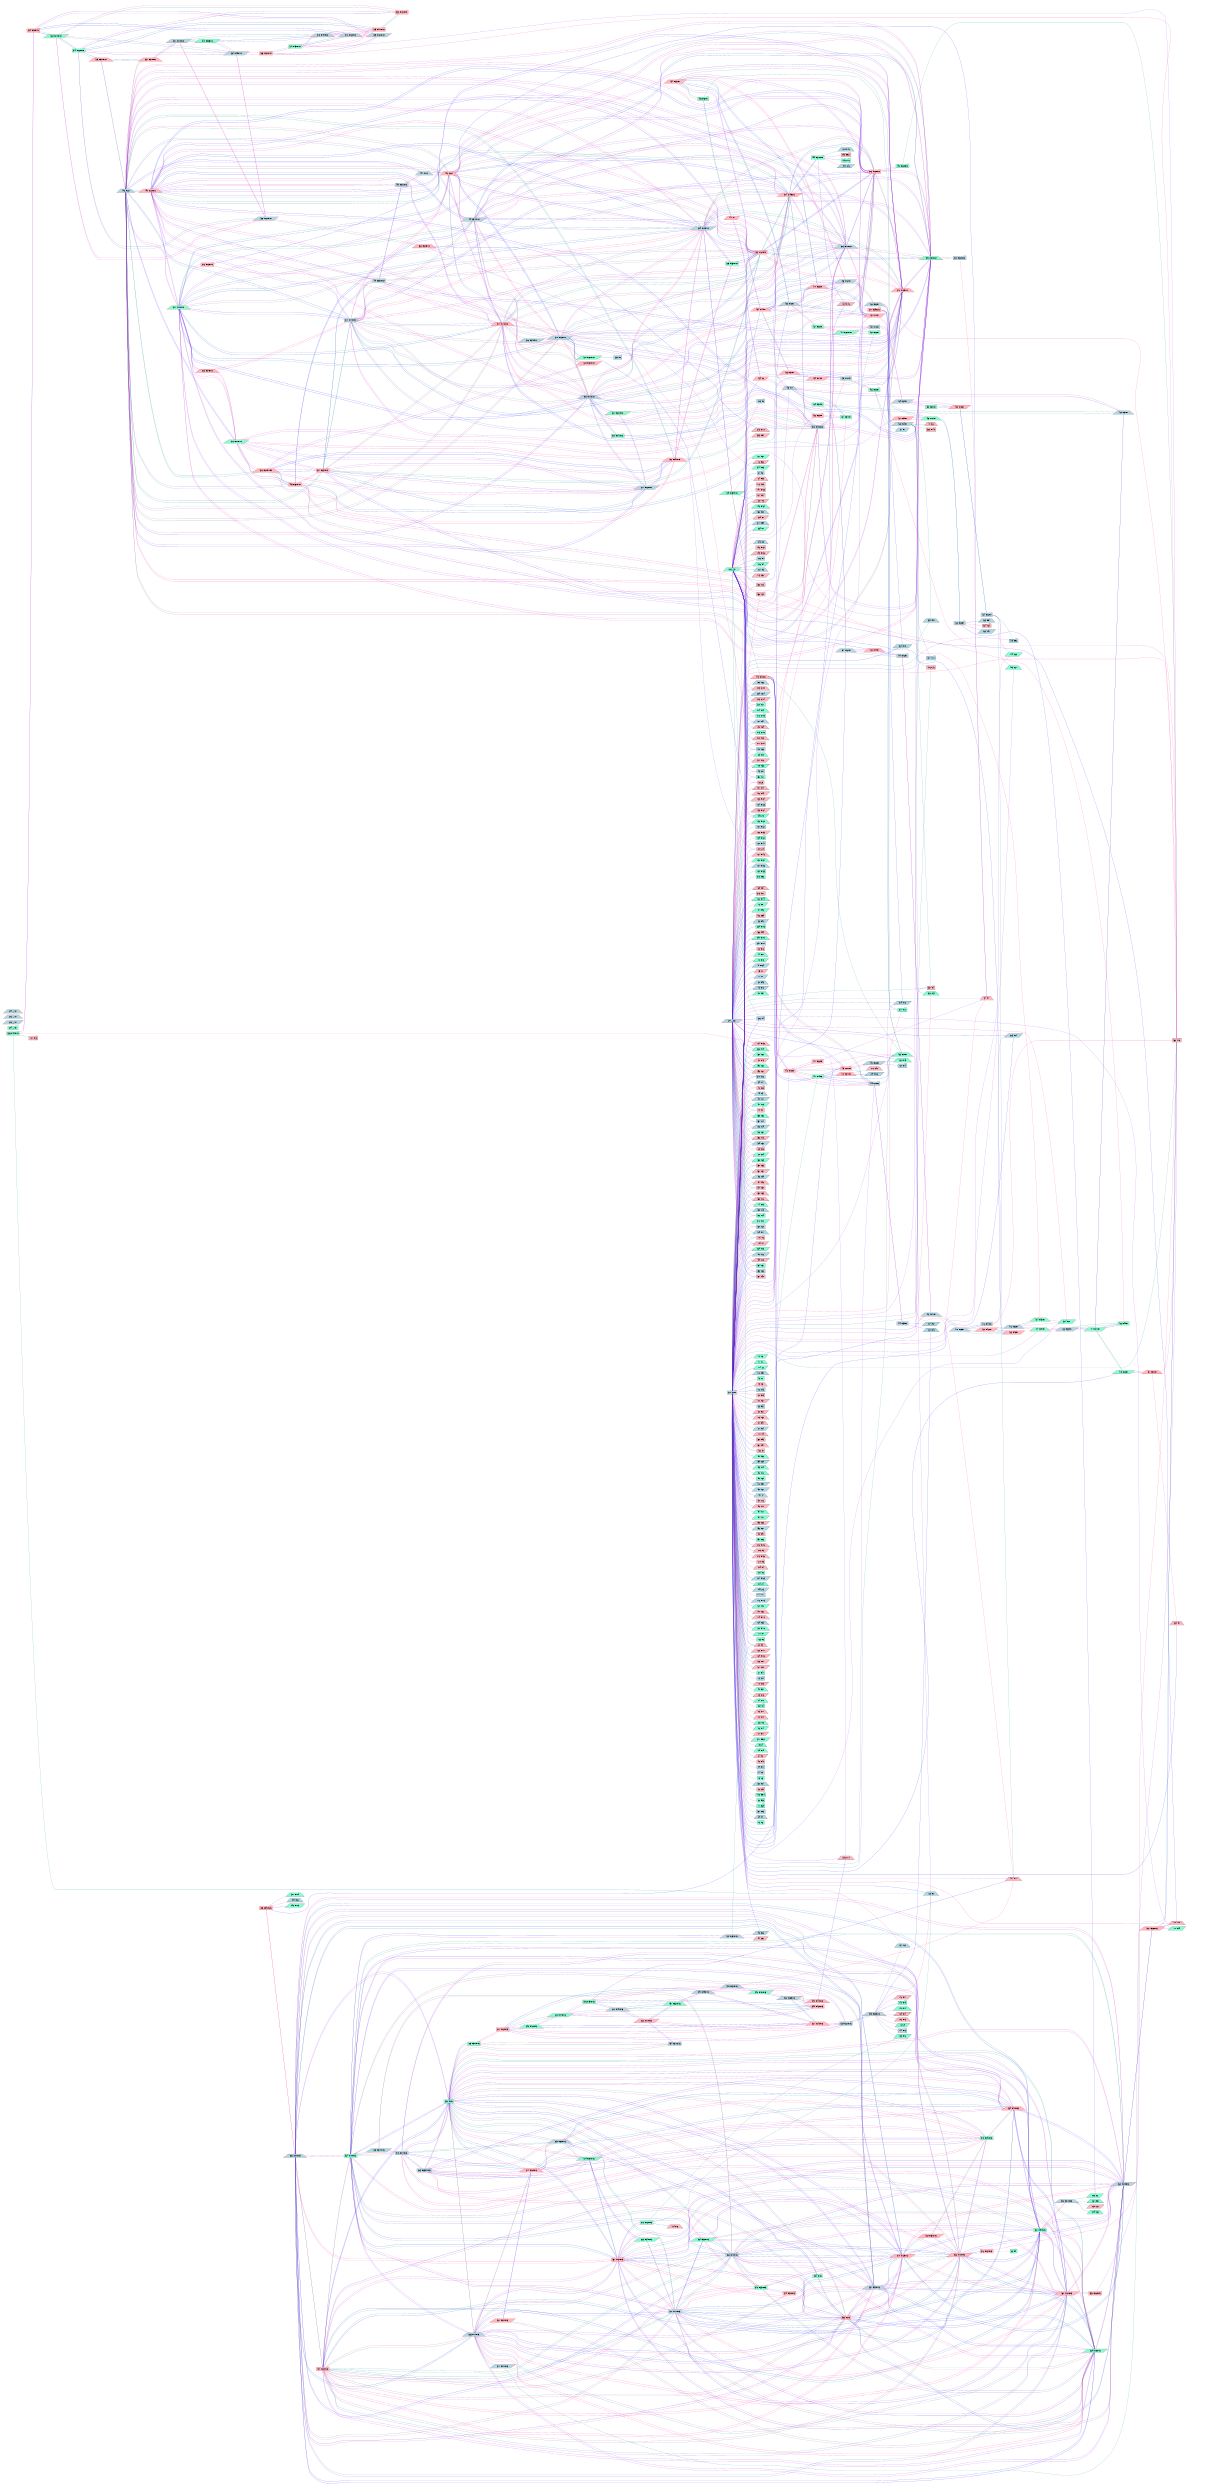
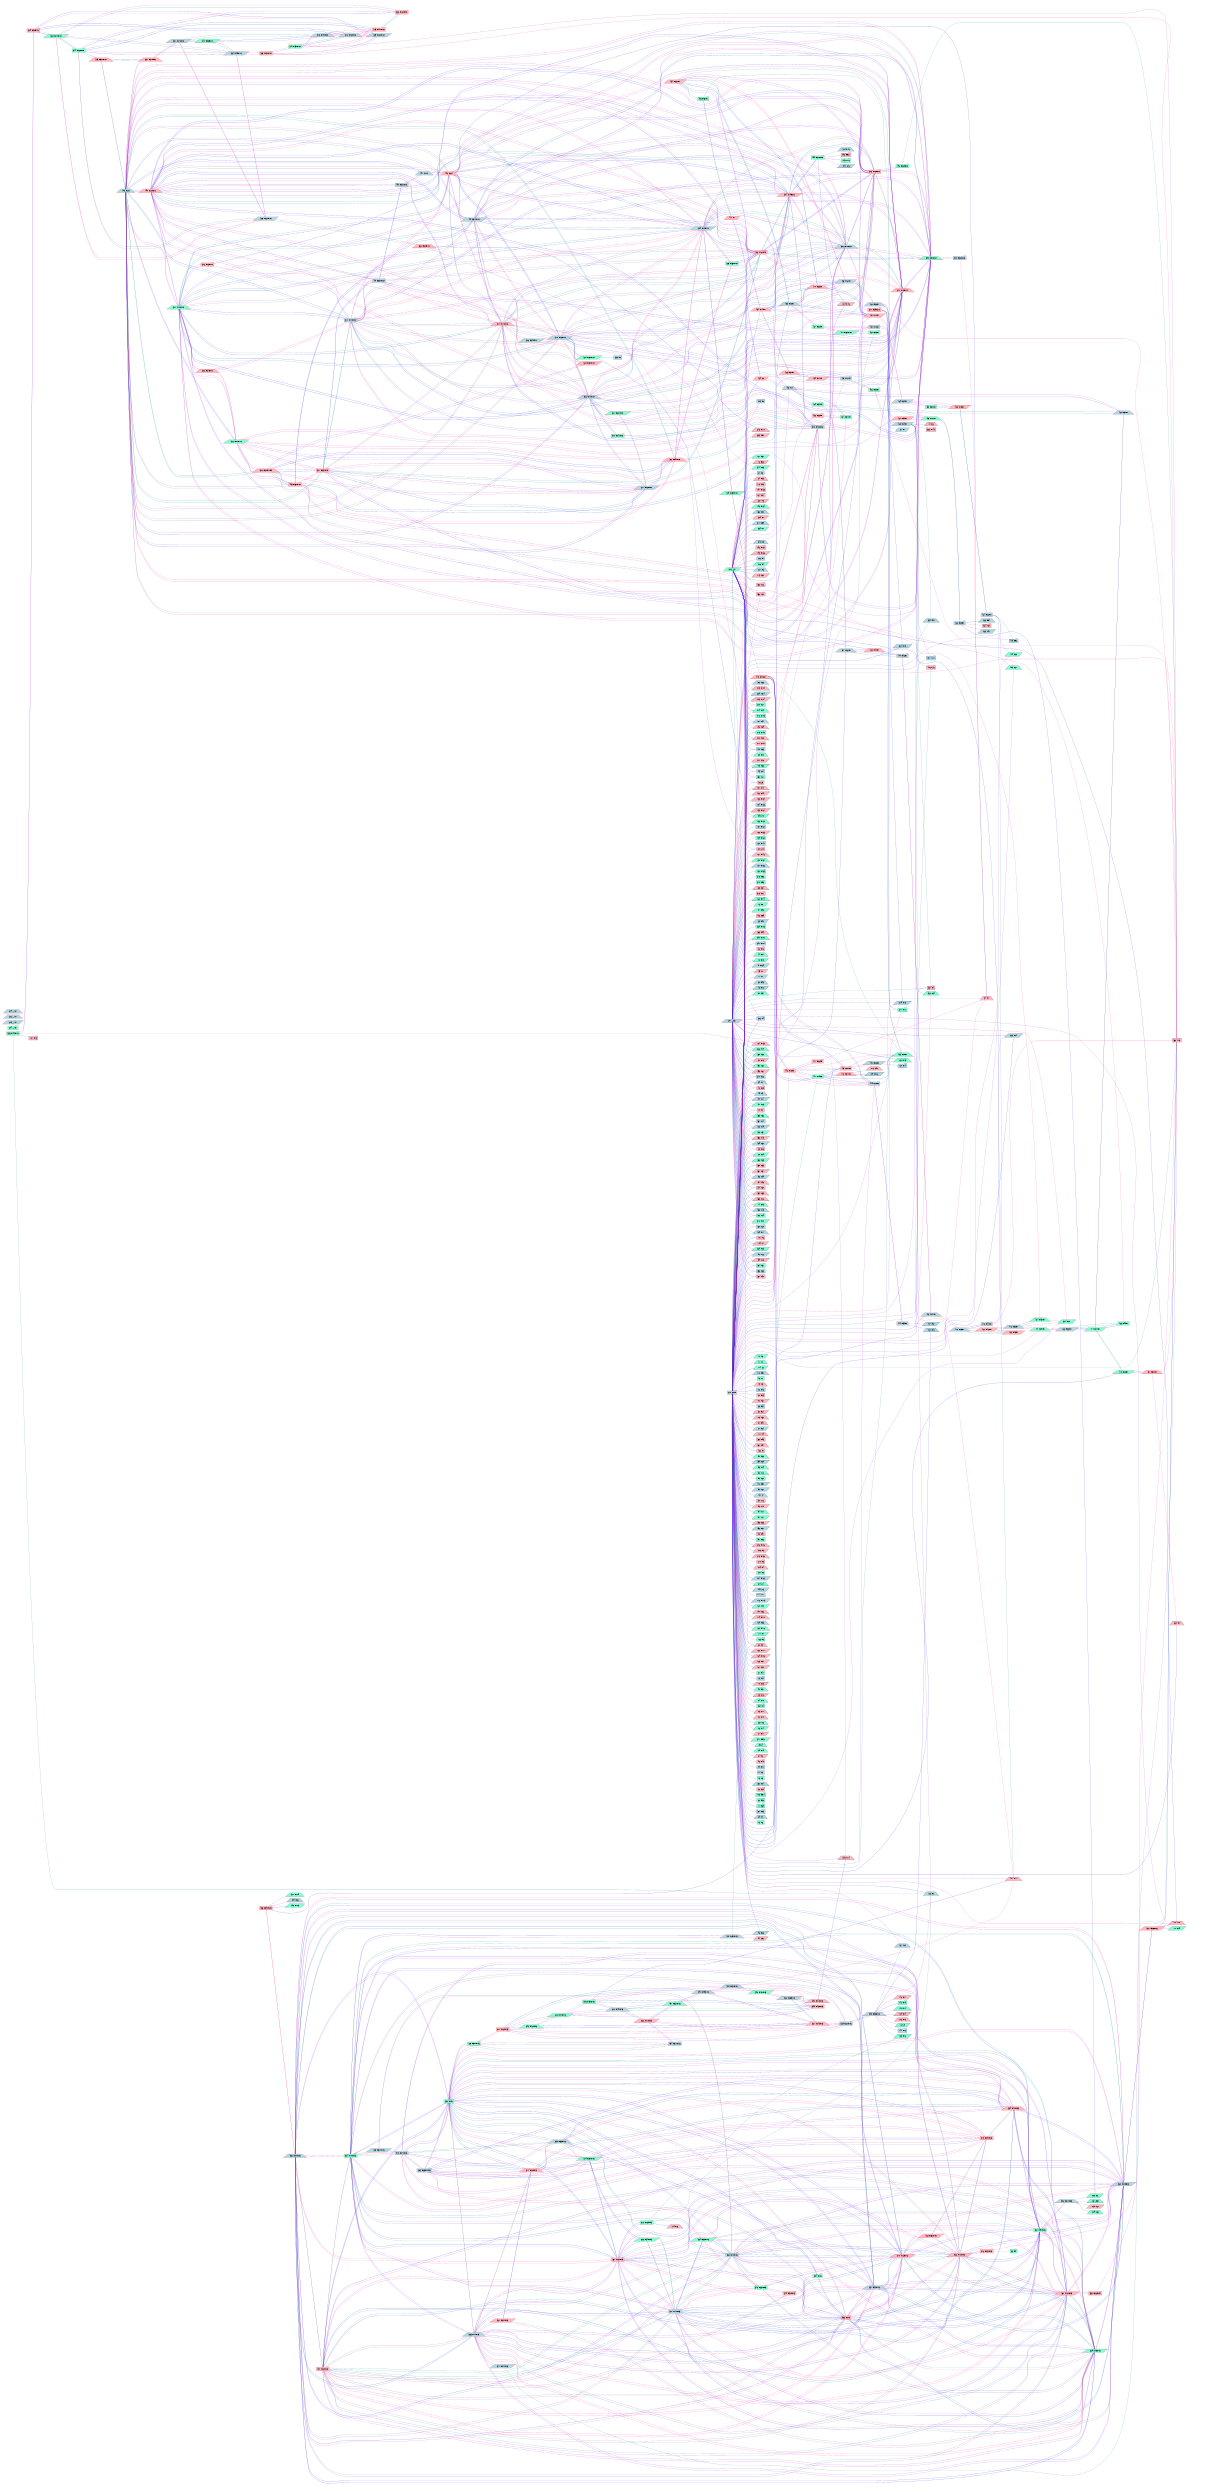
node "(340) FB6": added
node "(575) R29_T1_3": fillcolor aquamarine -> lightpink
